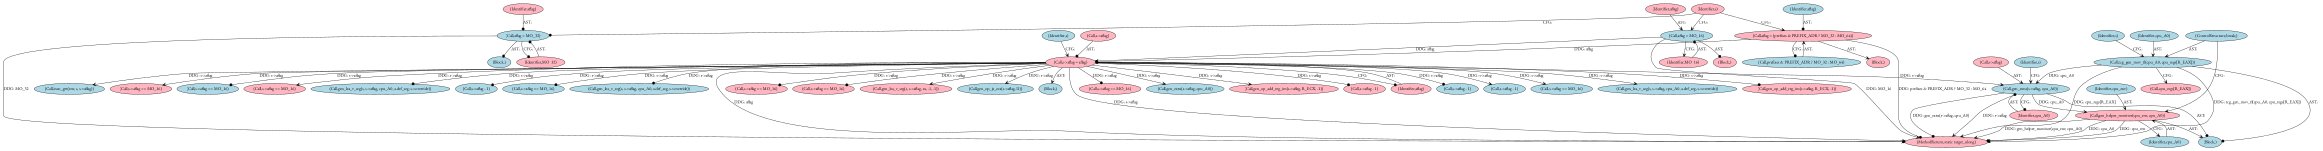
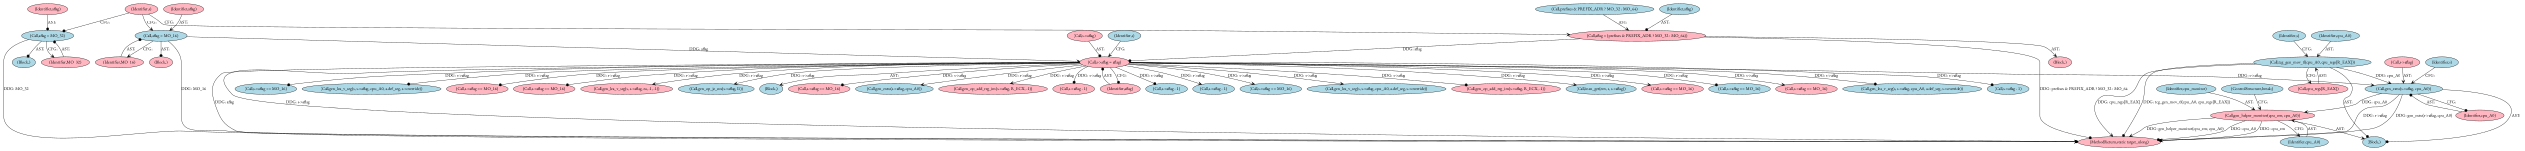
edge "(Call,aflag = (prefixes & PREFIX_ADR ? MO_32 : MO_64))" -> "(Call,prefixes & PREFIX_ADR ? MO_32 : MO_64)": removed, label "CFG:"
edge "(ControlStructure,break;)" -> "(Call,tcg_gen_mov_tl(cpu_A0, cpu_regs[R_EAX]))": now "(Call,cpu_regs[R_EAX])" -> "(Call,tcg_gen_mov_tl(cpu_A0, cpu_regs[R_EAX]))"
edge "(Call,aflag = MO_32)" -> "(Identifier,MO_32)": arrowhead dot -> vee
node "(Identifier,cpu_env)": label "(Identifier,cpu_env)" -> "(Identifier,cpu_monitor)"
